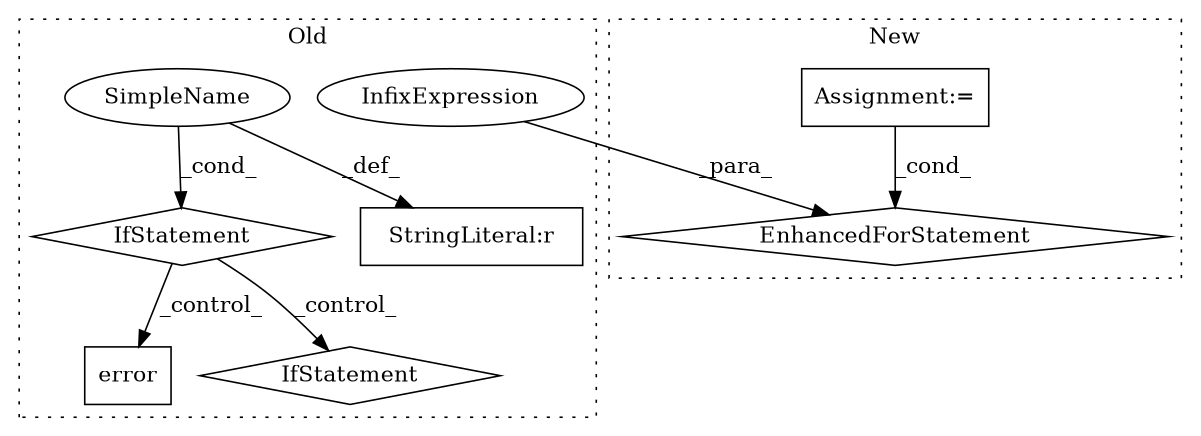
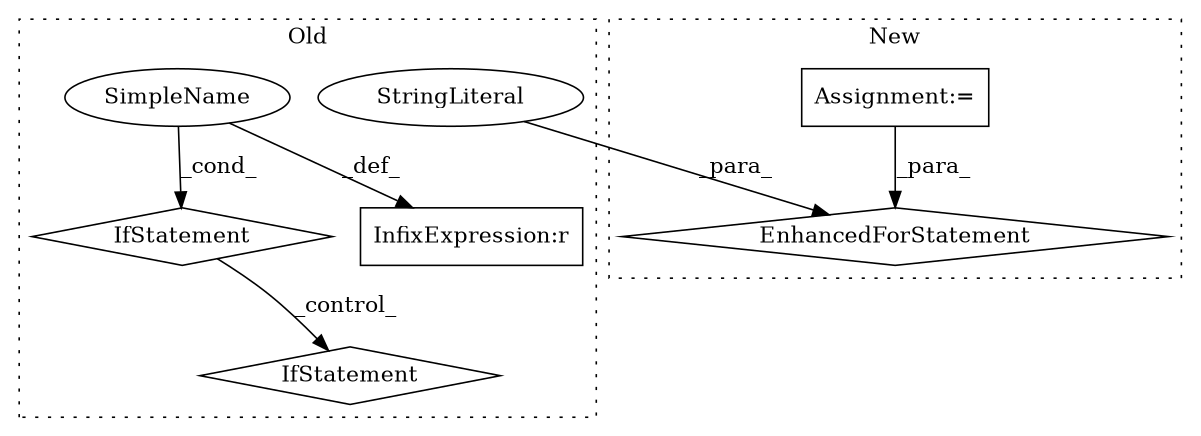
node "InfixExpression": label "InfixExpression" -> "StringLiteral"
edge "Assignment:=" -> "EnhancedForStatement": label "_cond_" -> "_para_"
node "StringLiteral:r": label "StringLiteral:r" -> "InfixExpression:r"
node "error": removed
